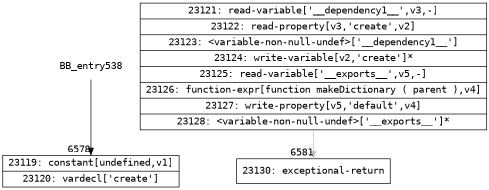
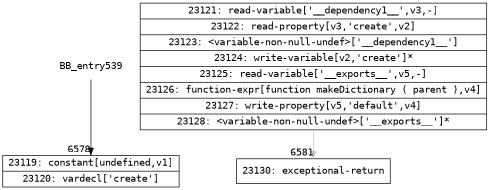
node "BB_entry538": label "BB_entry538" -> "BB_entry539"
